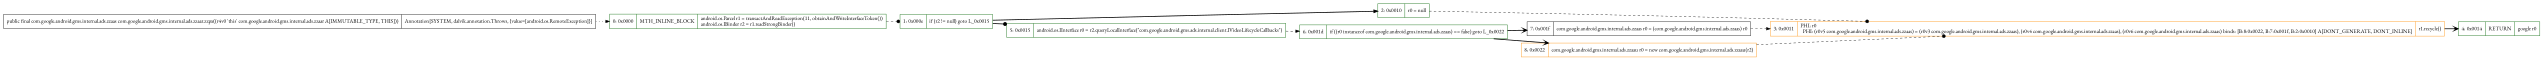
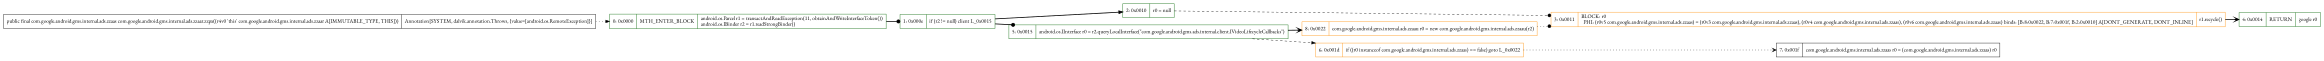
node "0: 0x0000": text "MTH_INLINE_BLOCK" -> "MTH_ENTER_BLOCK"
edge "0: 0x0000" -> "1: 0x000e": style dashed -> bold
node "1: 0x000e": text "if (r2 != null) goto L_0x0015" -> "if (r2 != null) client L_0x0015"
node "3: 0x0011": text "PHI: r0" -> "BLOCK: r0"
edge "7: 0x001f" -> "3: 0x0011": removed
edge "6: 0x001d" -> "7: 0x001f": style bold -> dotted
node "6: 0x001d": color darkgreen -> darkorange
edge "8: 0x0022" -> "3: 0x0011": style dashed -> dotted
edge "6: 0x001d" -> "8: 0x0022": now "5: 0x0015" -> "8: 0x0022"
